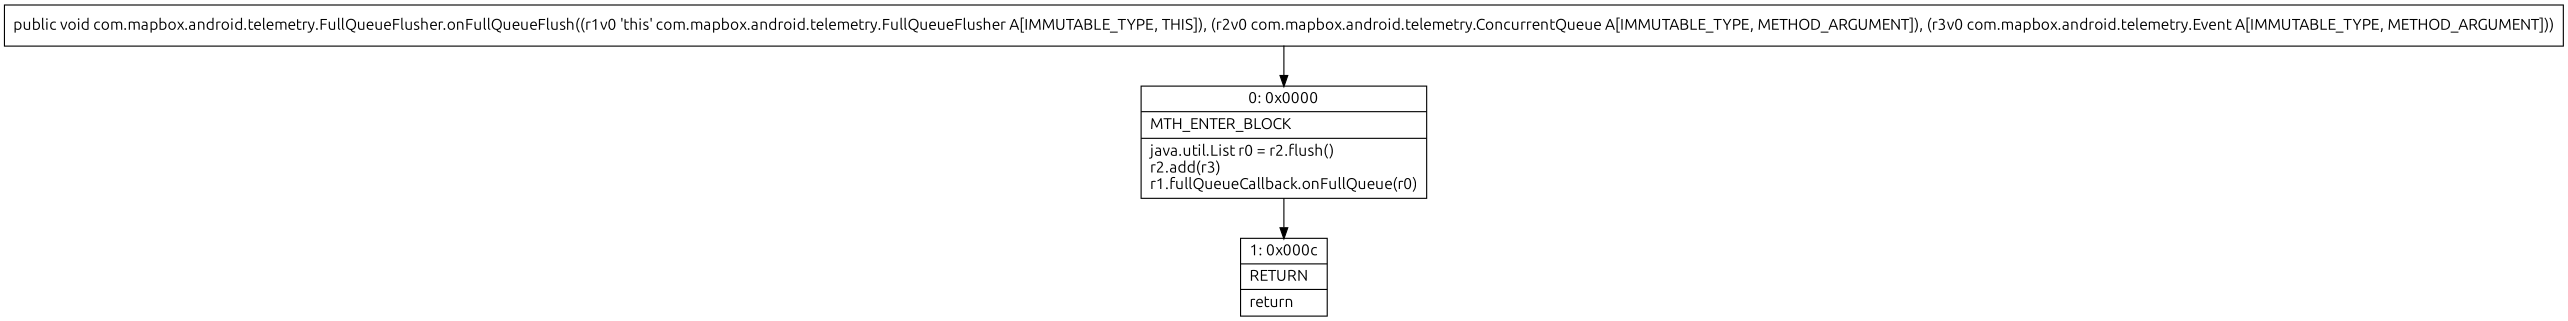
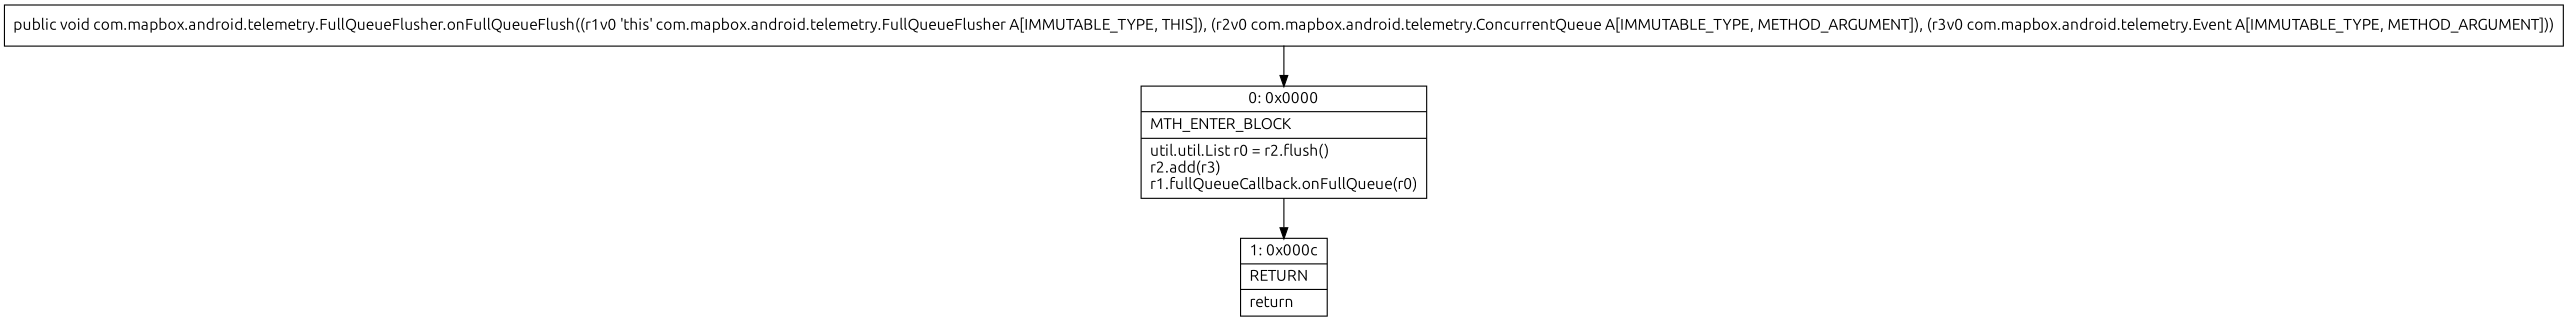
node "0: 0x0000": text "java.util.List r0 = r2.flush()" -> "util.util.List r0 = r2.flush()"
